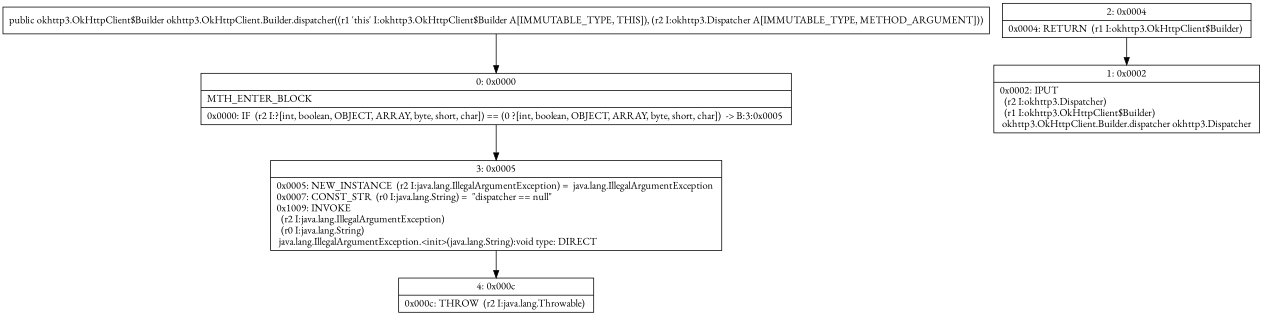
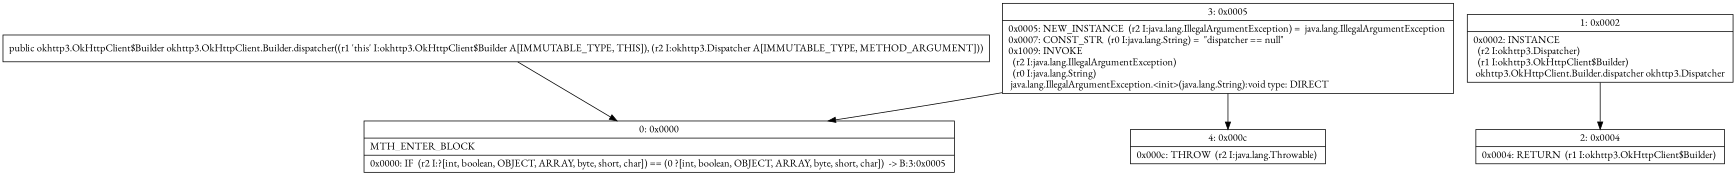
edge "2: 0x0004" -> "1: 0x0002": reversed
node "1: 0x0002": text "0x0002: IPUT" -> "0x0002: INSTANCE"
edge "0: 0x0000" -> "3: 0x0005": reversed
